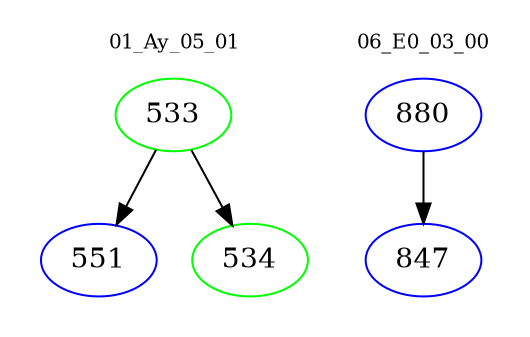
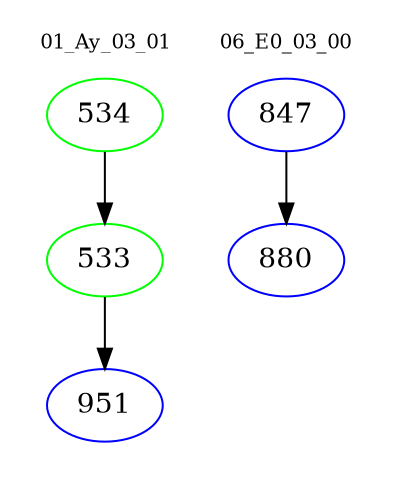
cluster "01_Ay_05_01": label "01_Ay_05_01" -> "01_Ay_03_01"
edge "880" -> "847": reversed
edge "533" -> "534": reversed
node "551": label "551" -> "951"
